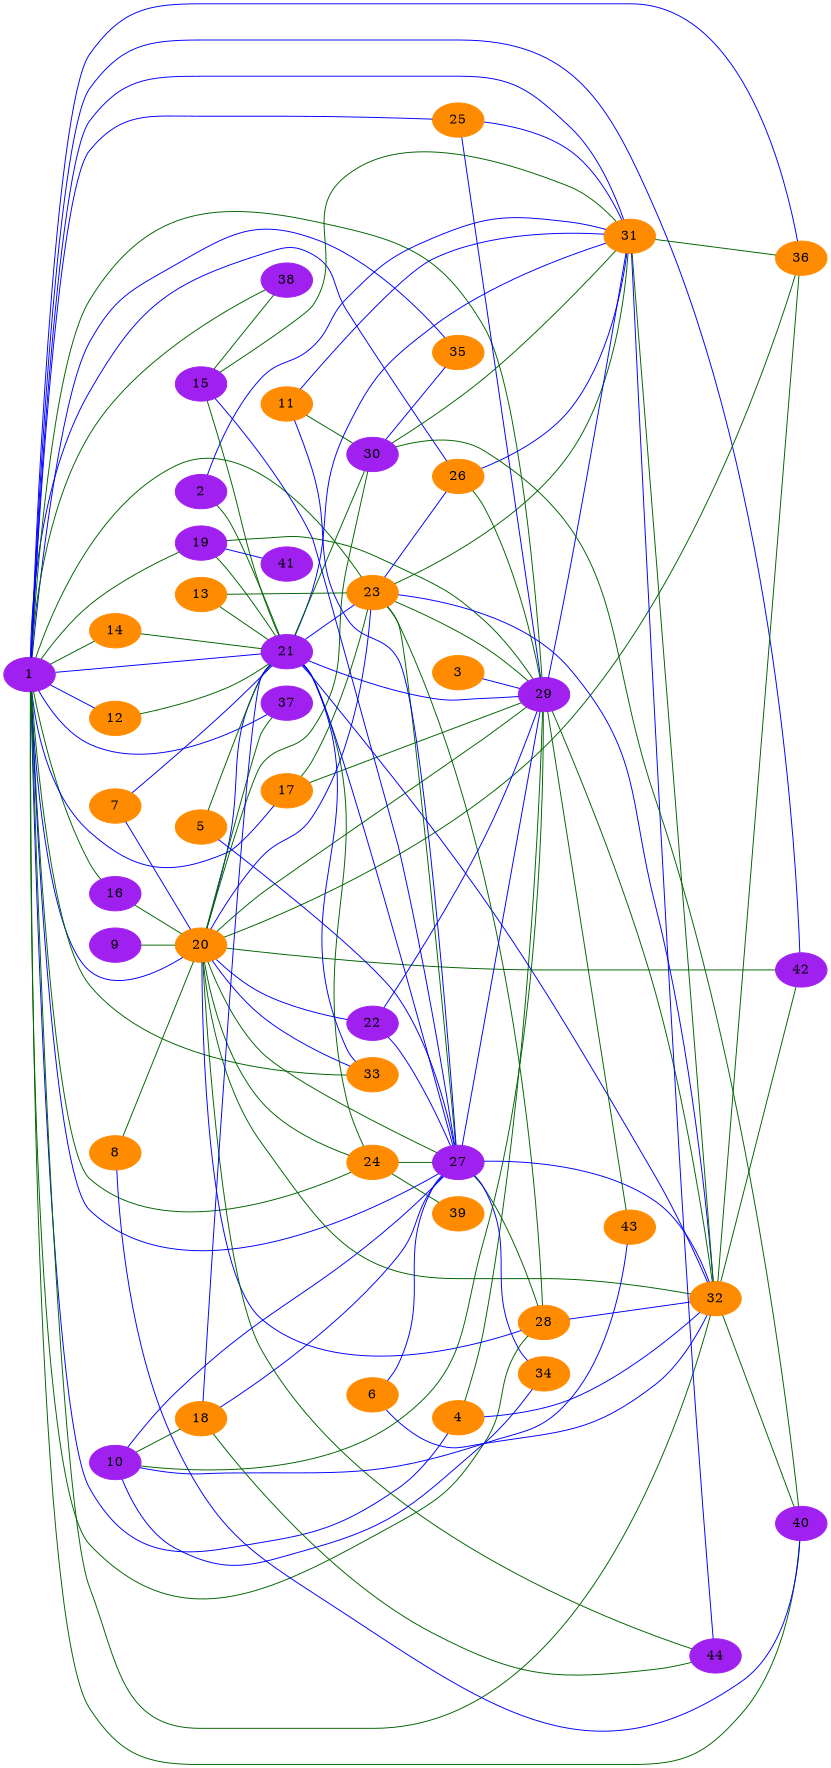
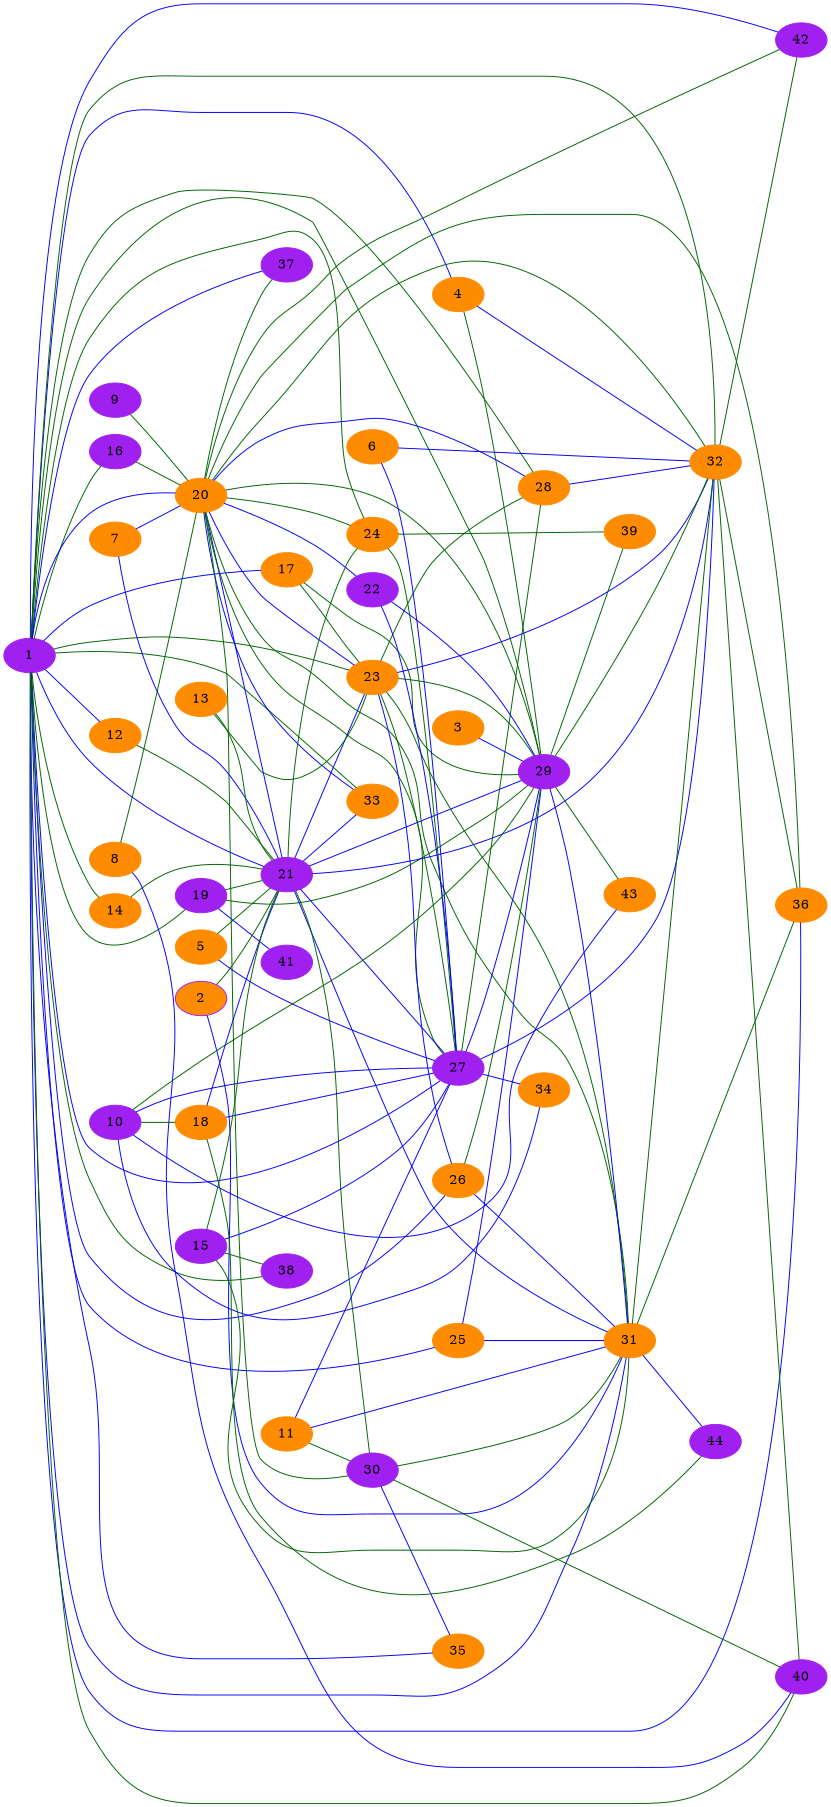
node "2": fillcolor purple -> darkorange
edge "39" -- "29": added
edge "20" -- "44": now "20" -- "31"
